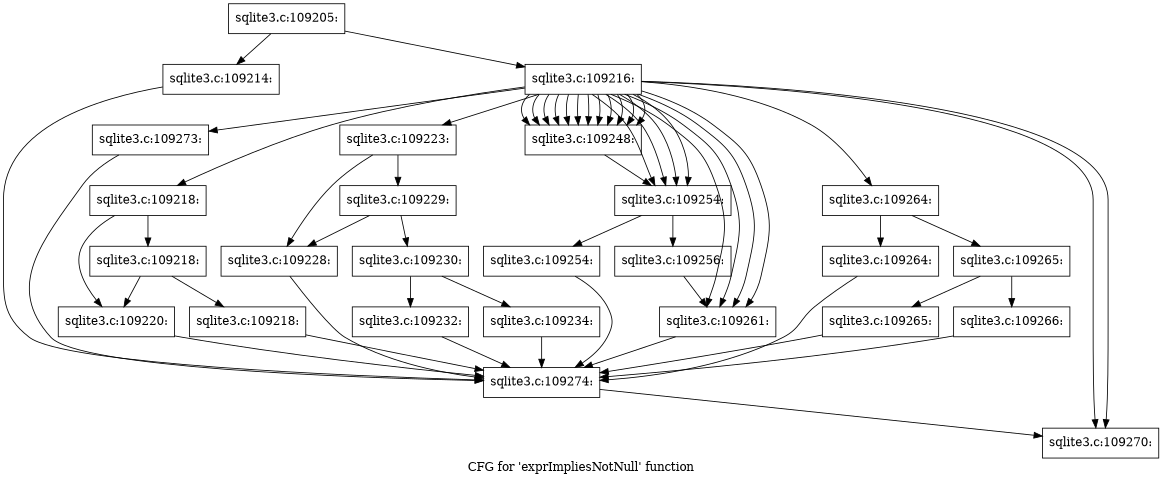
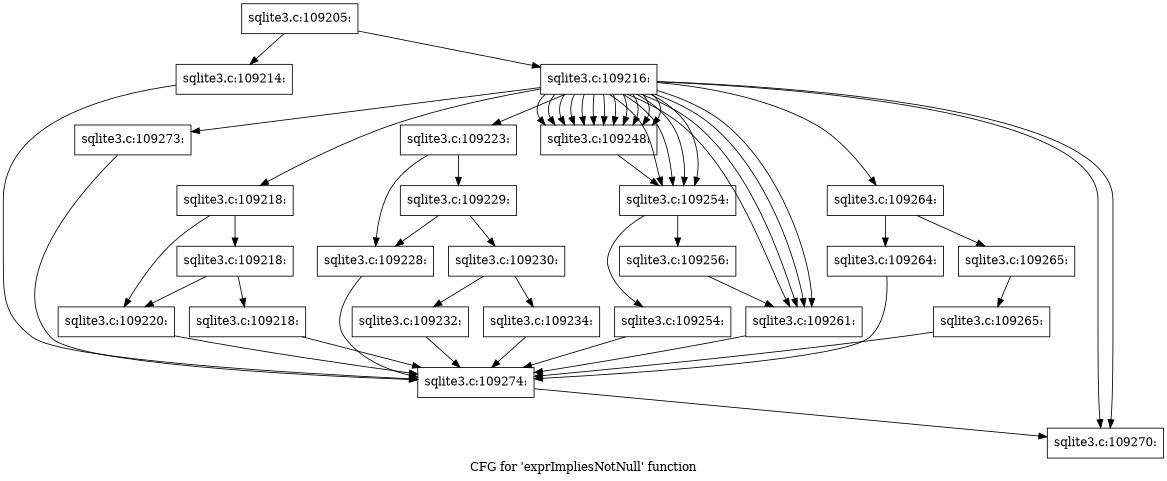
node "sqlite3.c:109266:": removed
